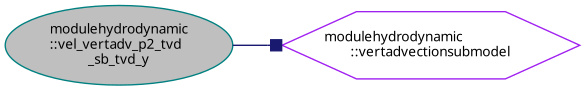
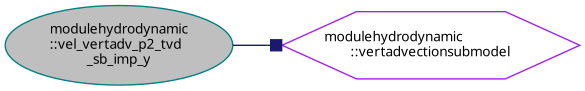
node "modulehydrodynamic ::vel_vertadv_p2_tvd _sb_tvd_y": label "modulehydrodynamic ::vel_vertadv_p2_tvd _sb_tvd_y" -> "modulehydrodynamic ::vel_vertadv_p2_tvd _sb_imp_y"
